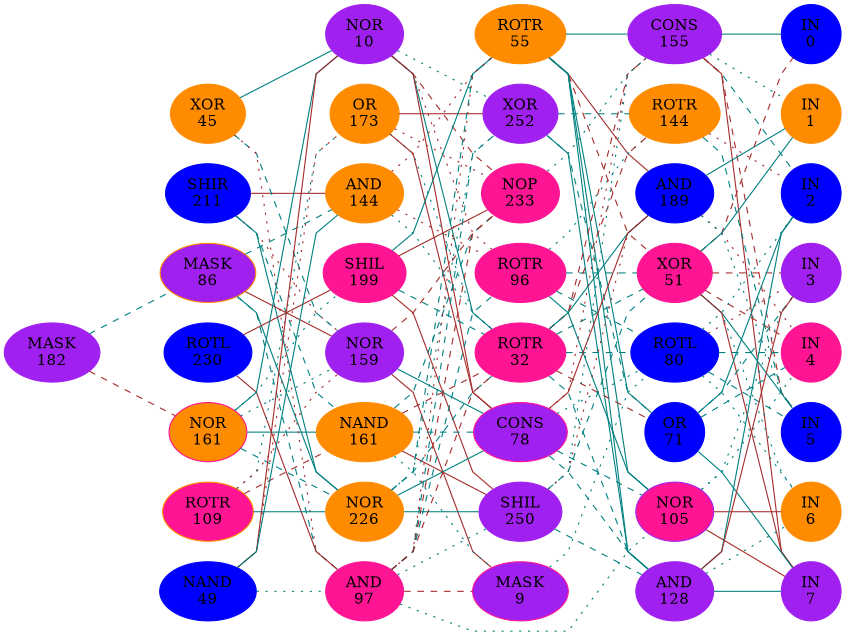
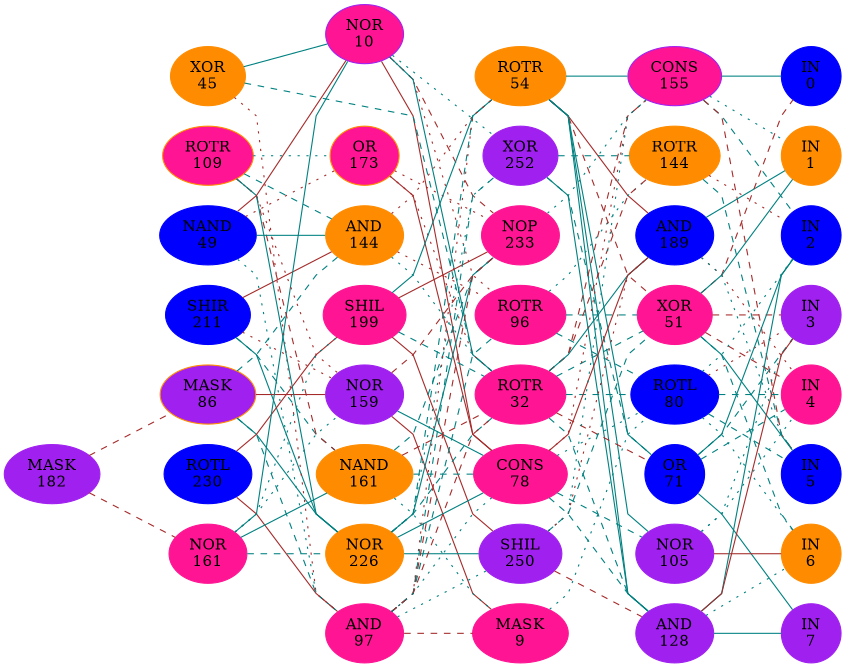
node "NOR 10": fillcolor purple -> deeppink
node "ROTR 55": label "ROTR 55" -> "ROTR 54"
node "CONS 155": fillcolor purple -> deeppink
node "OR 173": fillcolor darkorange -> deeppink
edge "OR 173" -- "XOR 252": removed
edge "ROTR 109" -- "AND 144": added
edge "XOR 45" -- "NOR 159": now "XOR 45" -- "ROTR 32"
edge "OR 173" -- "ROTR 32": color teal -> brown
edge "CONS 155" -- "IN 7": removed
edge "MASK 86" -- "MASK 182": color teal -> brown
edge "XOR 51" -- "IN 6": style dotted -> dashed
edge "ROTR 96" -- "NOR 105": removed
edge "NOP 233" -- "NOR 226": added
node "NOR 161": fillcolor darkorange -> deeppink
node "CONS 78": fillcolor purple -> deeppink
edge "XOR 51" -- "IN 7": removed
edge "NAND 161" -- "SHIL 250": removed
node "NOR 105": fillcolor deeppink -> purple
edge "SHIL 250" -- "AND 128": color teal -> brown
edge "NOR 105" -- "IN 7": removed
node "MASK 9": fillcolor purple -> deeppink
edge "NOR 105" -- "AND 97": now "CONS 78" -- "AND 97"
